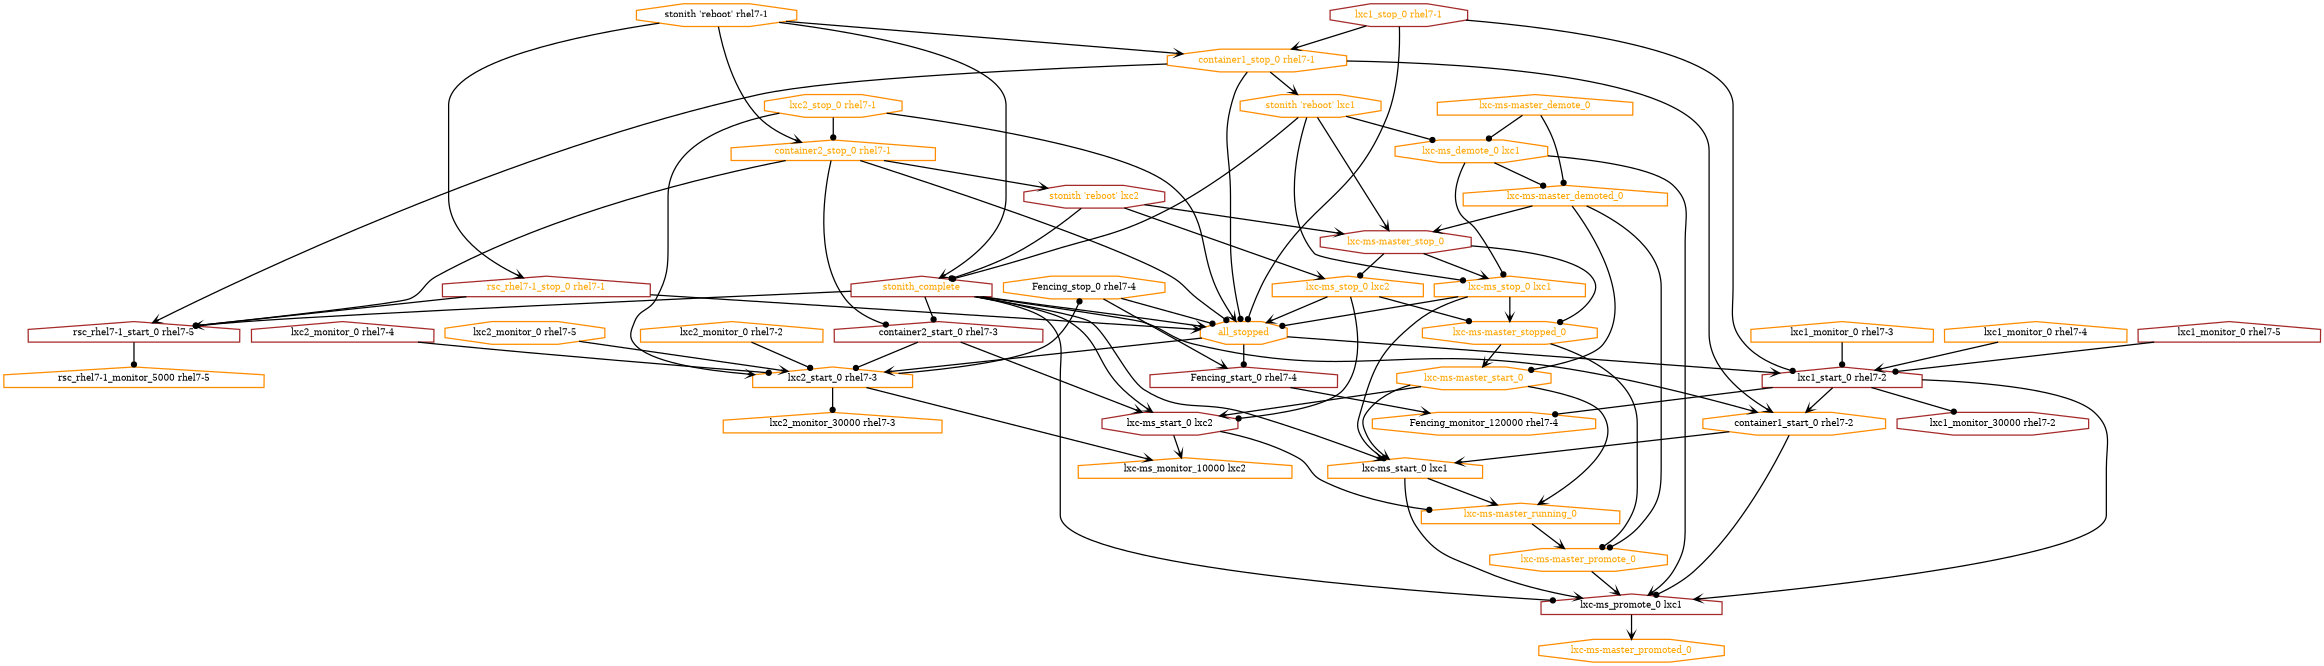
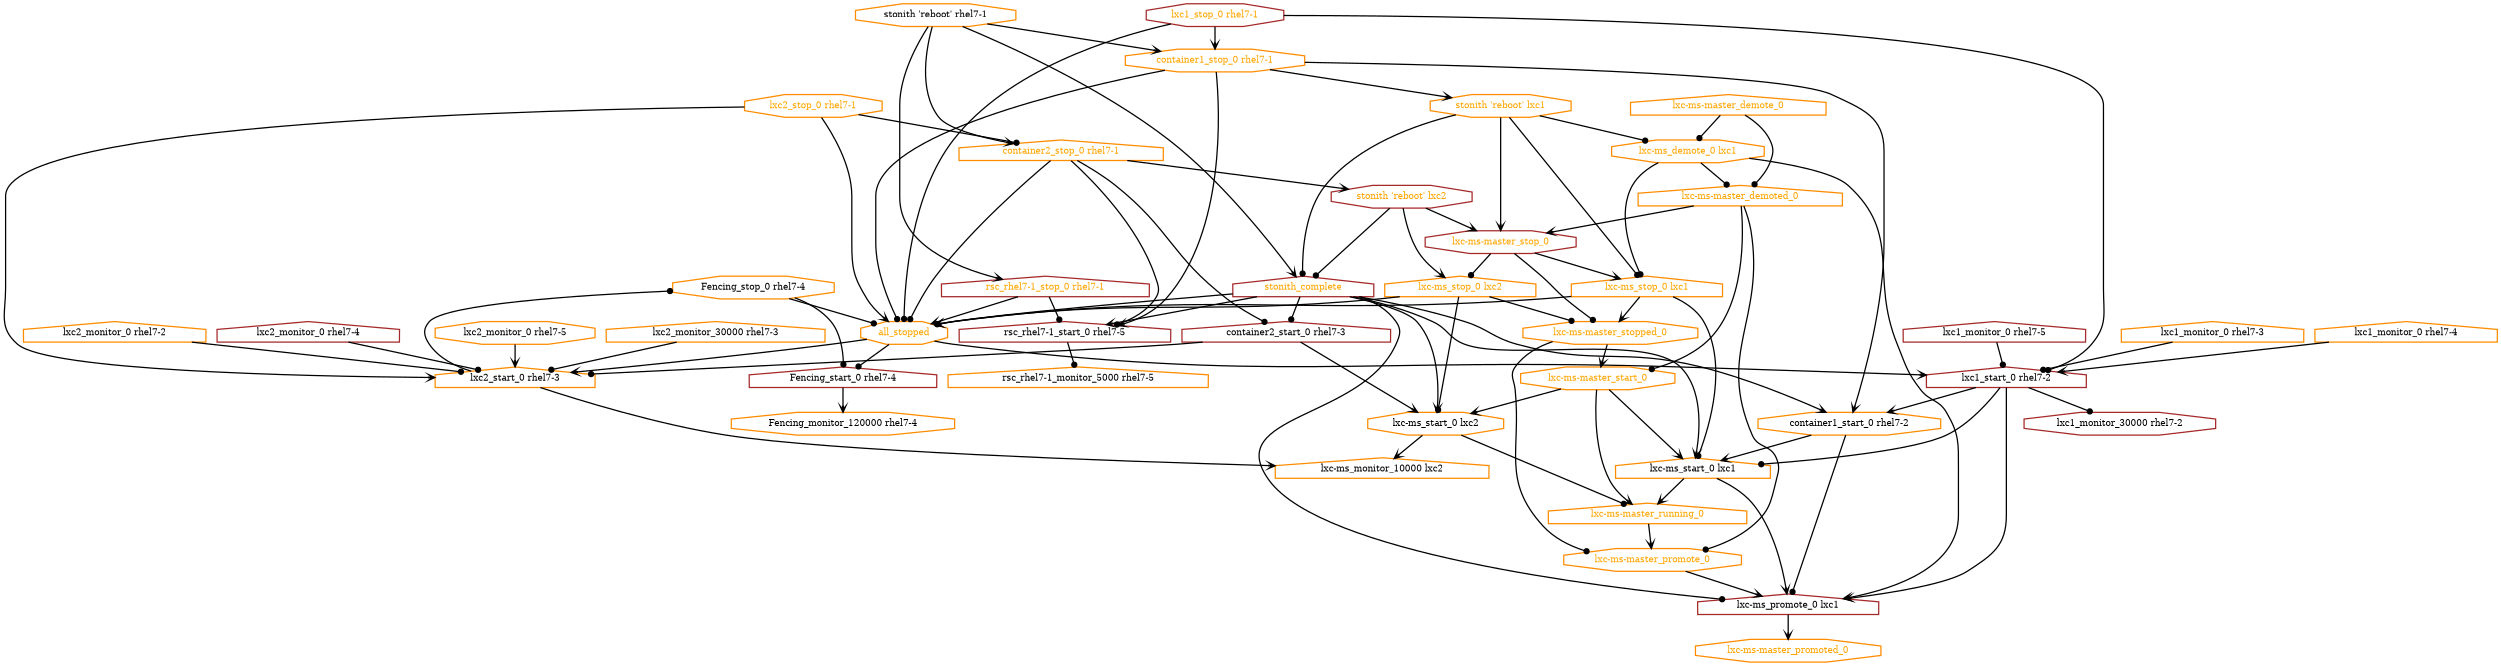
edge "Fencing_stop_0 rhel7-4" -> "Fencing_start_0 rhel7-4": arrowhead vee -> dot
edge "lxc2_start_0 rhel7-3" -> "lxc2_monitor_30000 rhel7-3": reversed
edge "lxc1_start_0 rhel7-2" -> "Fencing_monitor_120000 rhel7-4": now "lxc1_start_0 rhel7-2" -> "lxc-ms_start_0 lxc1"
node "lxc-ms_start_0 lxc2": color brown -> darkorange
